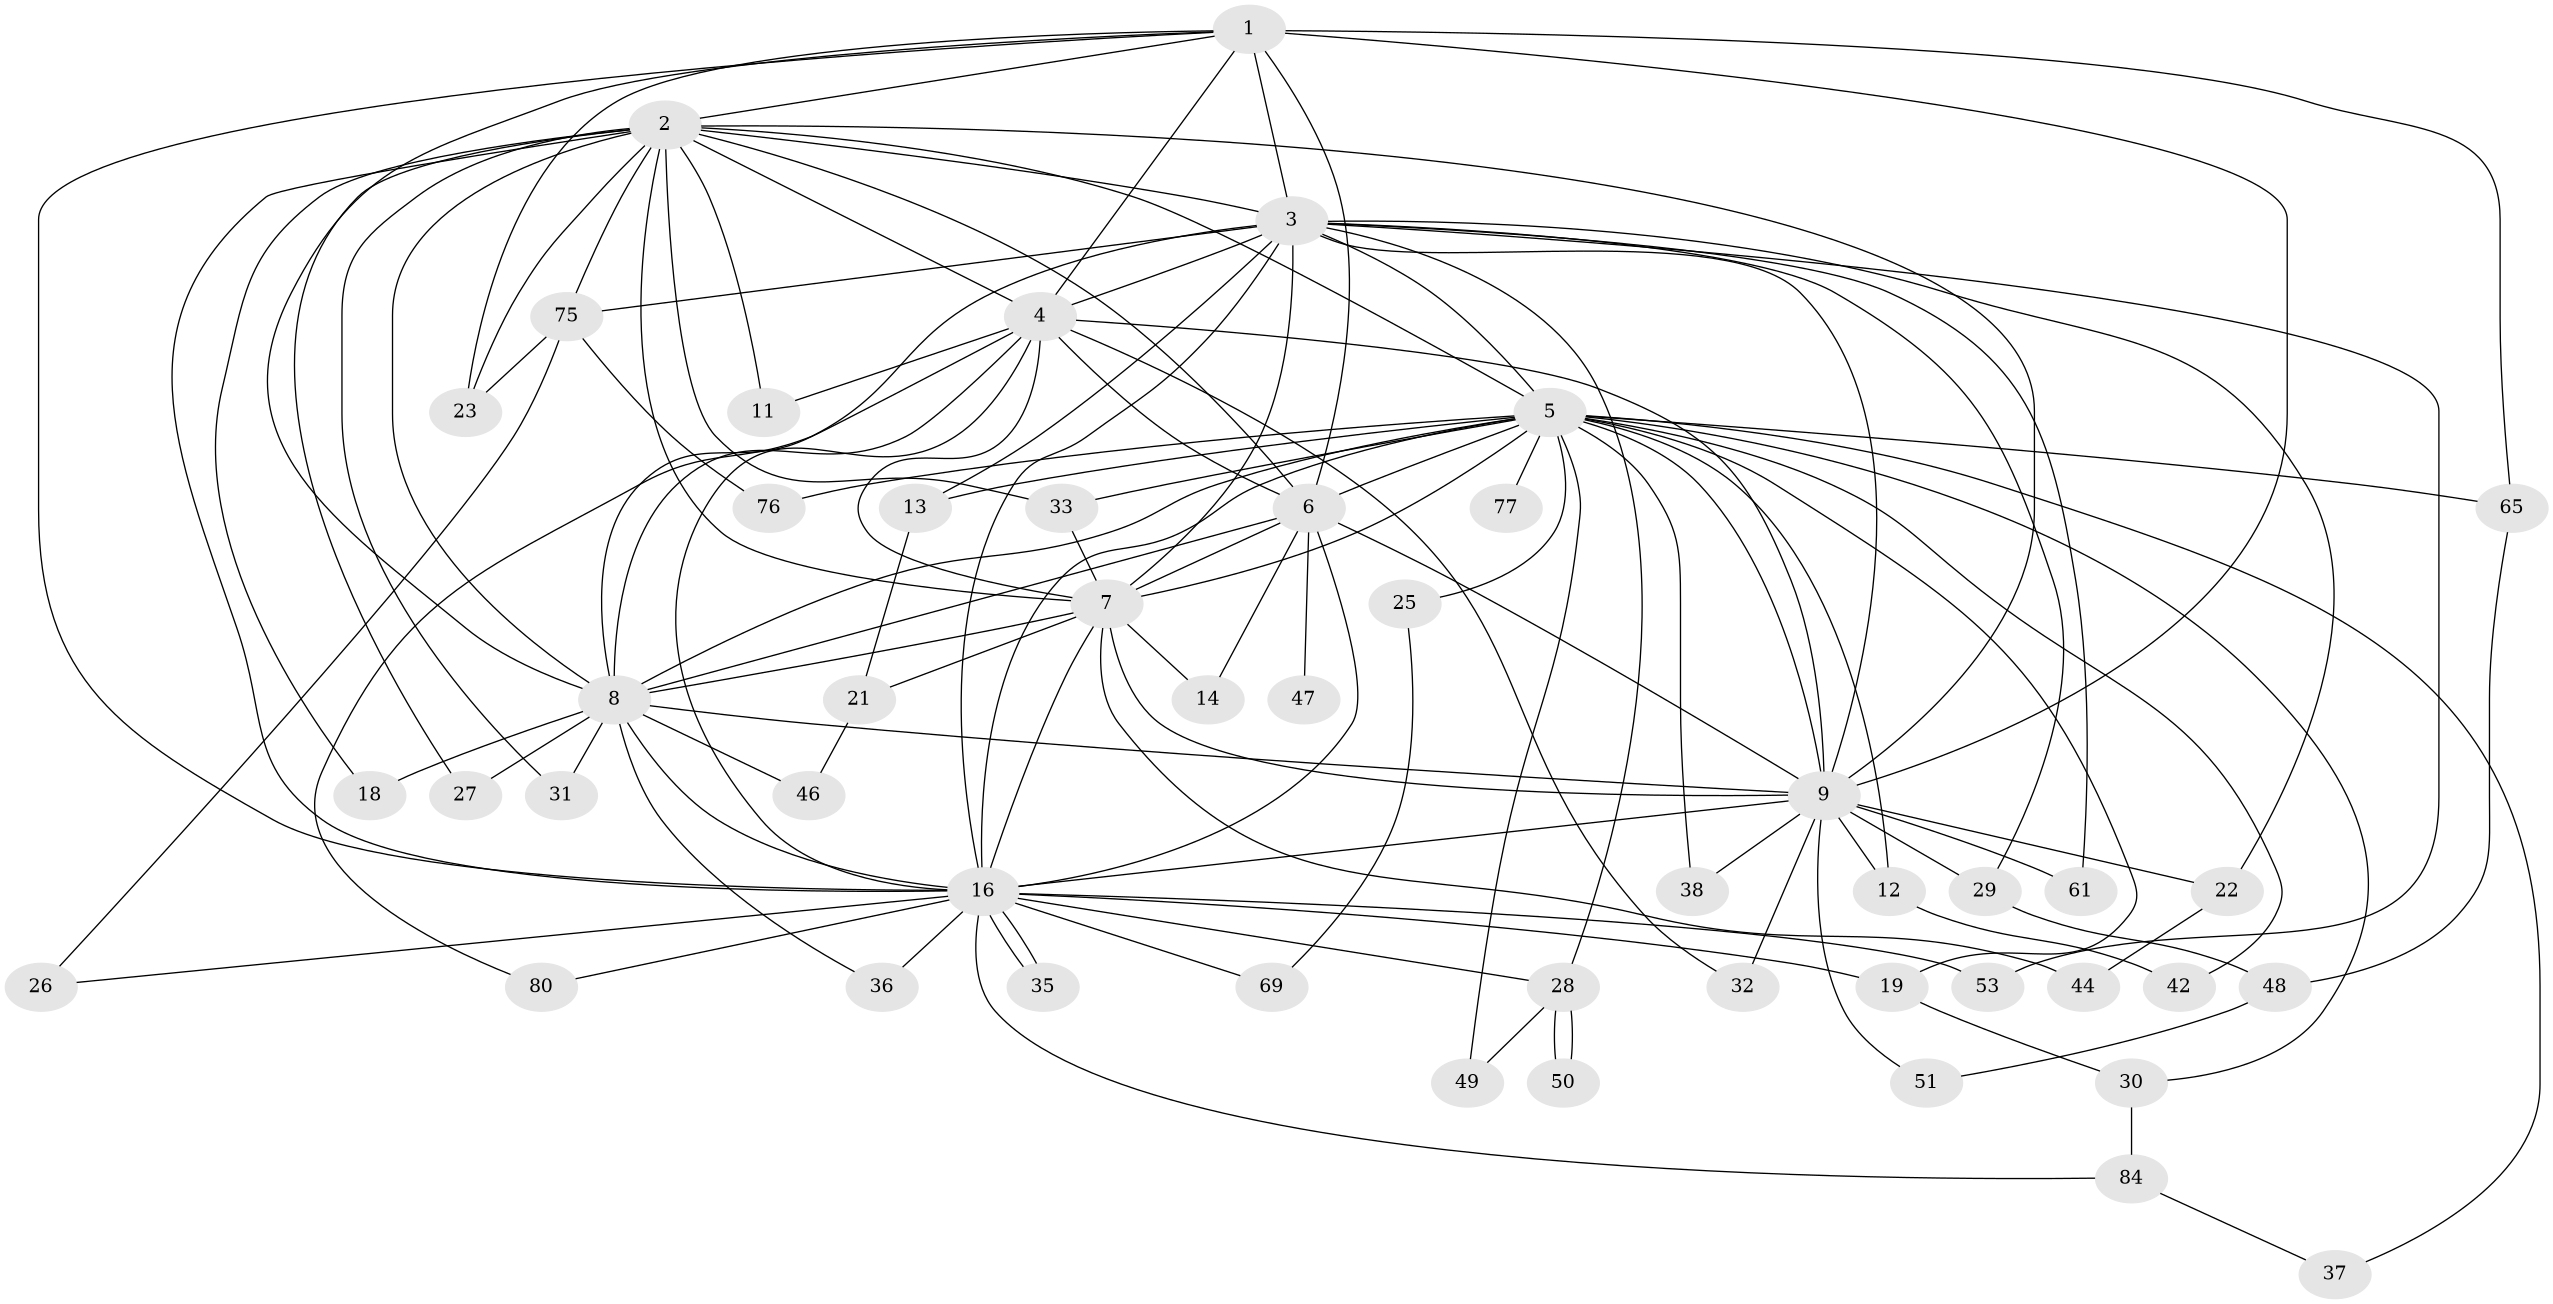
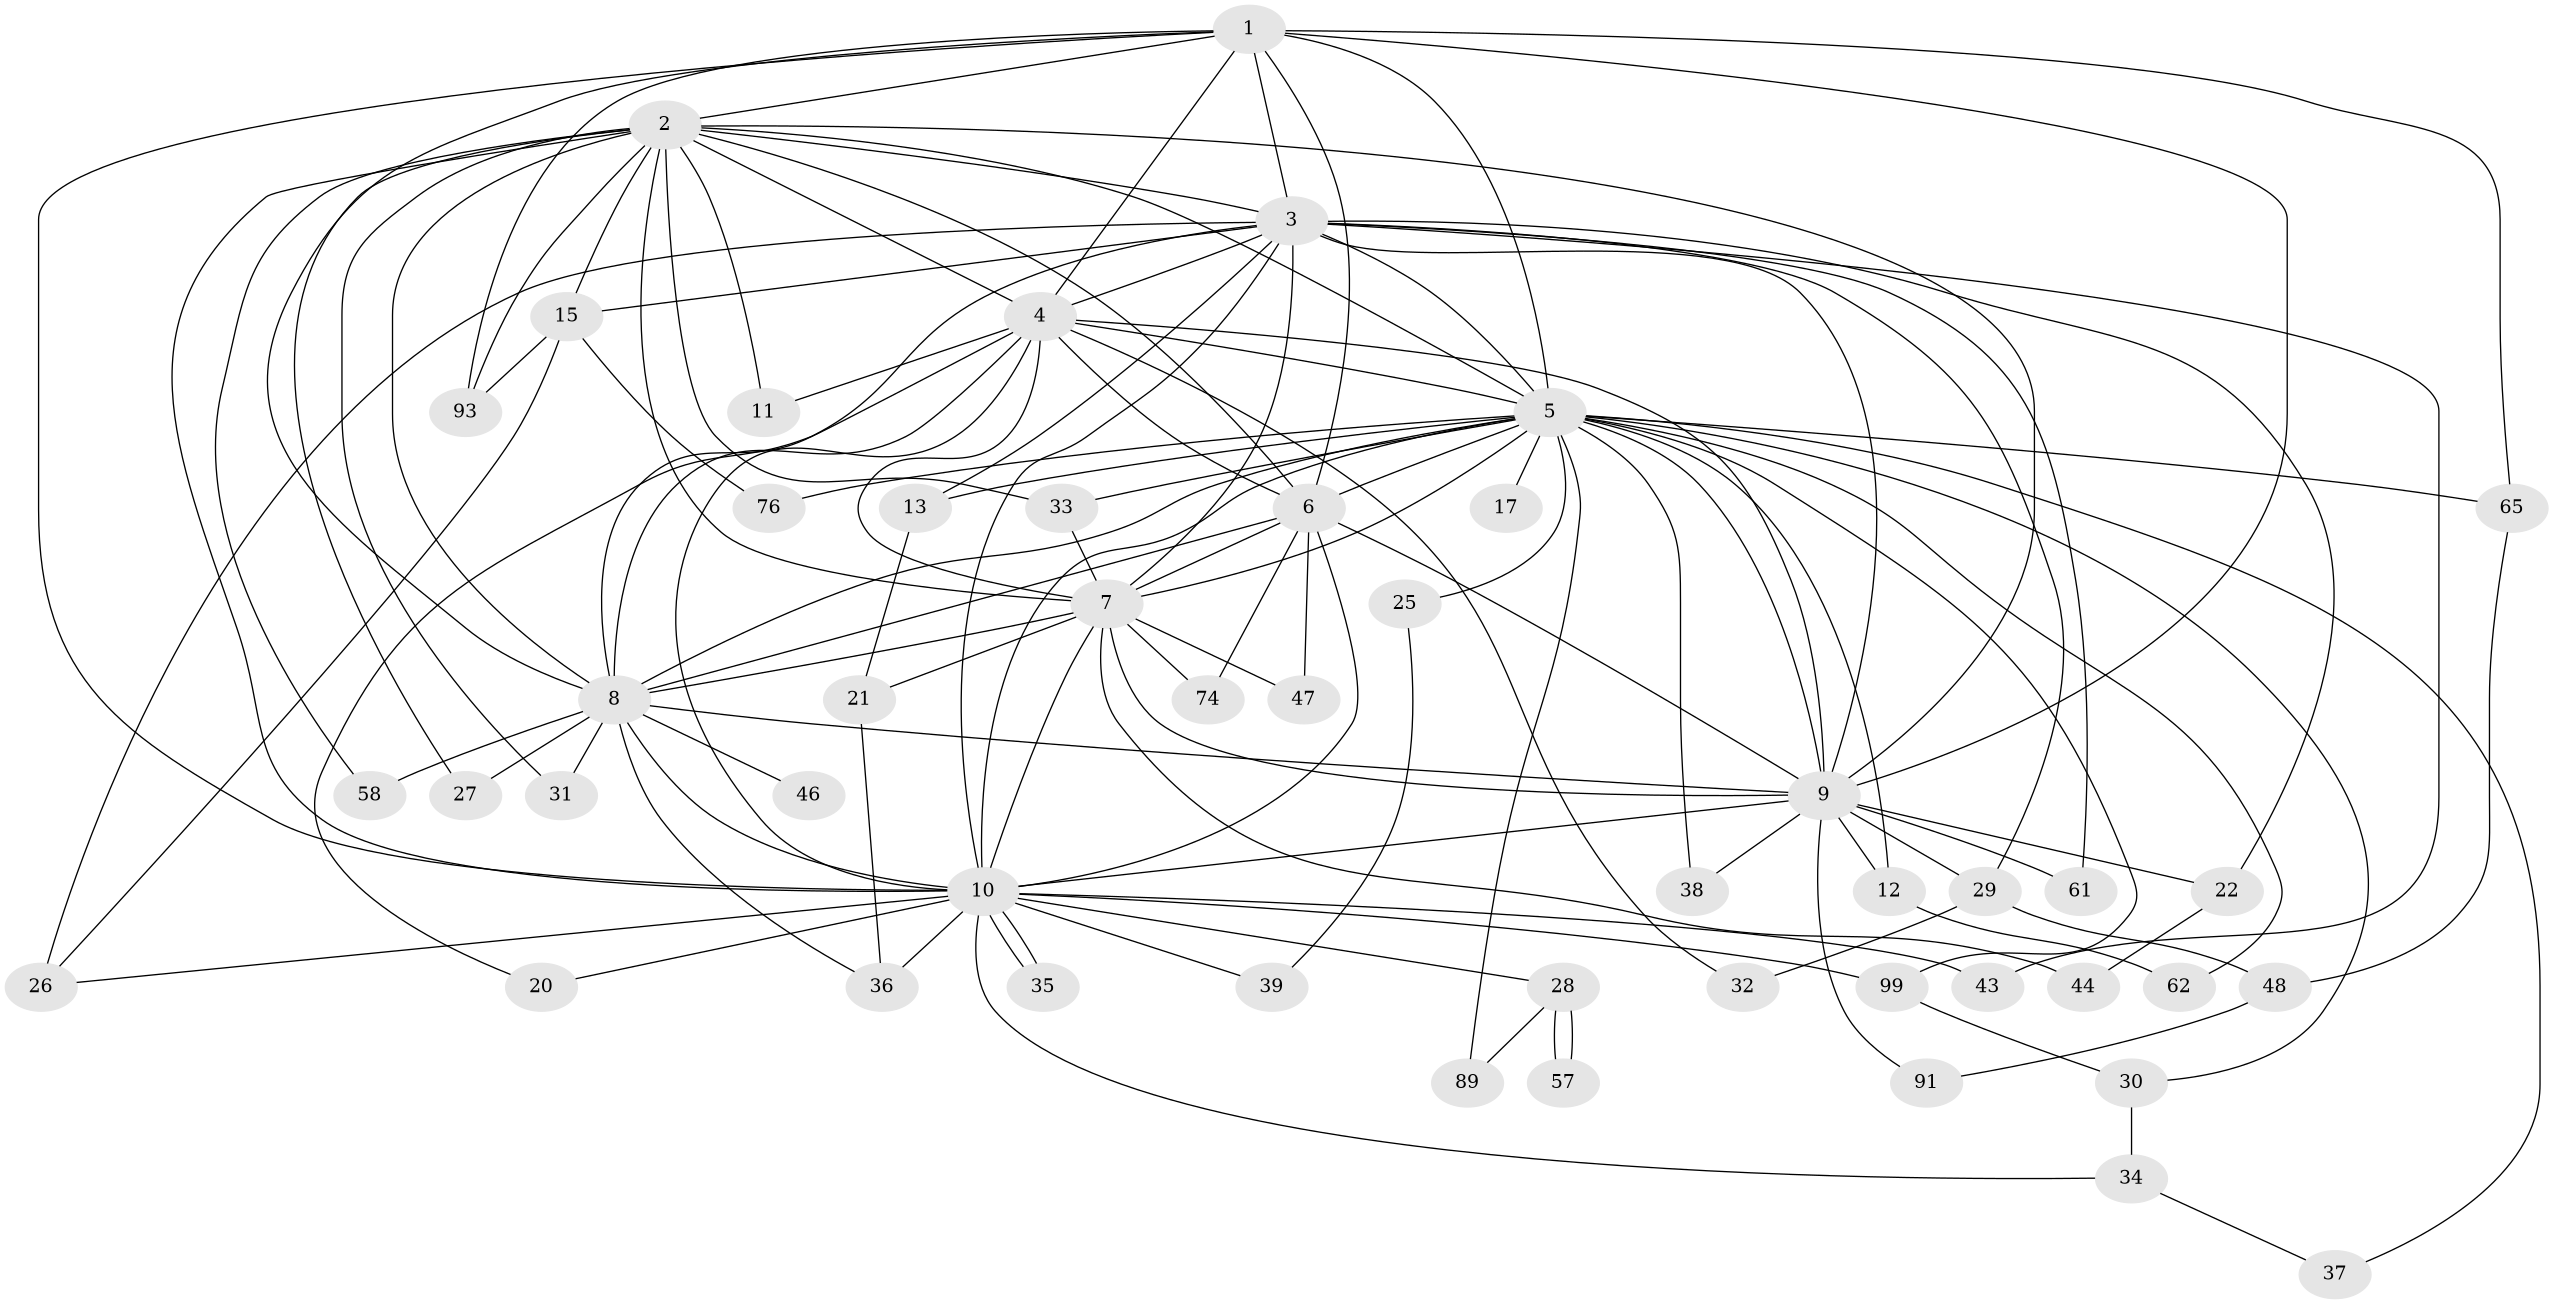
edge "1" -- "5": added
node "75": label "75" -> "15"
edge "4" -- "5": added
node "23": label "23" -> "93"
node "77": label "77" -> "17"
edge "3" -- "28": now "3" -- "26"
edge "7" -- "47": added
node "14": label "14" -> "74"
edge "21" -- "46": now "21" -- "36"
node "18": label "18" -> "58"
node "16": label "16" -> "10"
edge "9" -- "32": now "29" -- "32"
node "80": label "80" -> "20"
node "69": label "69" -> "39"
node "19": label "19" -> "99"
node "53": label "53" -> "43"
node "42": label "42" -> "62"
node "49": label "49" -> "89"
node "50": label "50" -> "57"
node "51": label "51" -> "91"
node "84": label "84" -> "34"
